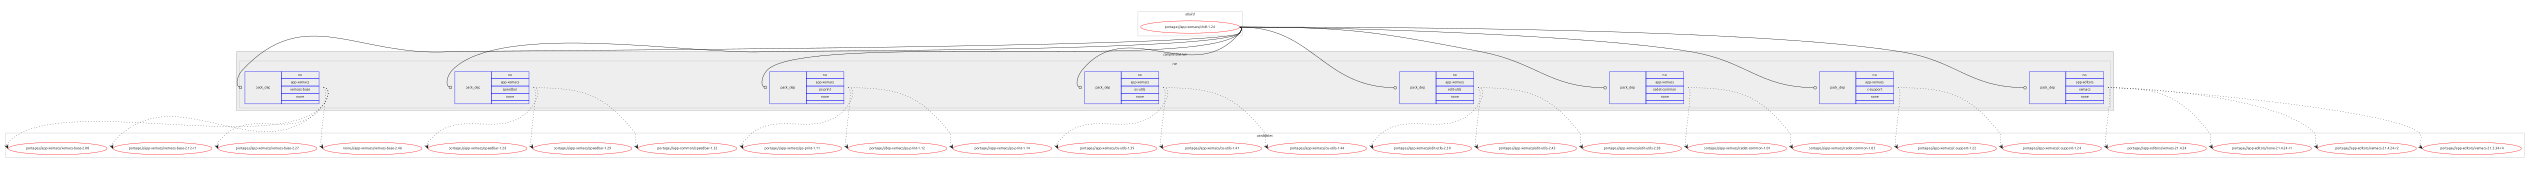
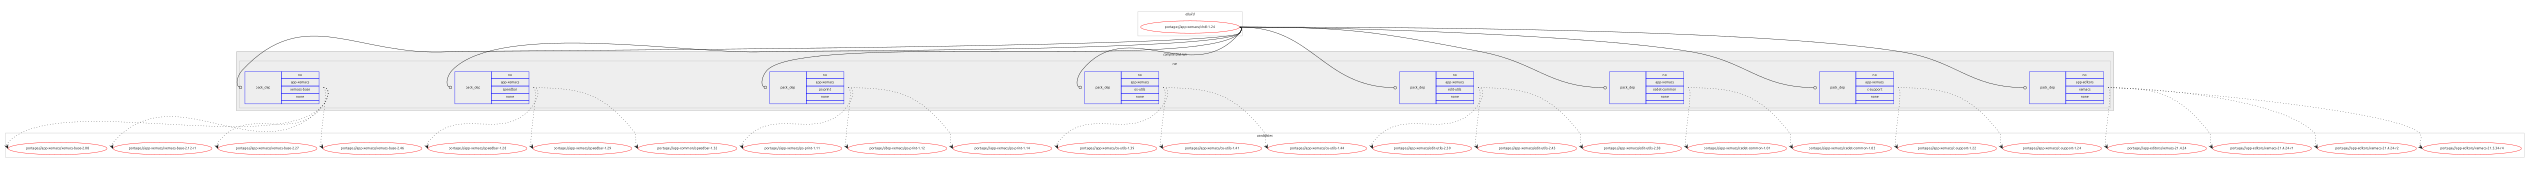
node "none://app-xemacs/xemacs-base-2.46": label "none://app-xemacs/xemacs-base-2.46" -> "portage://app-xemacs/xemacs-base-2.46"
node "portage://app-editors/none-21.4.24-r1": label "portage://app-editors/none-21.4.24-r1" -> "portage://app-editors/xemacs-21.4.24-r1"
